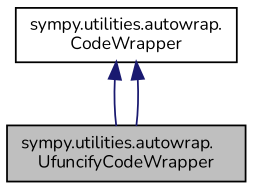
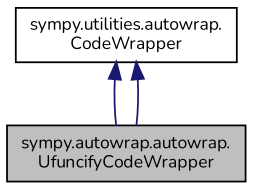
node "sympy.utilities.autowrap. UfuncifyCodeWrapper": label "sympy.utilities.autowrap. UfuncifyCodeWrapper" -> "sympy.autowrap.autowrap. UfuncifyCodeWrapper"
